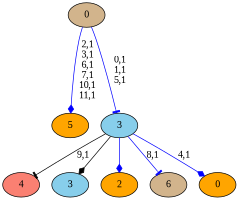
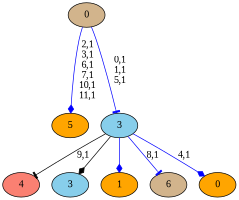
node "2": label "2" -> "1"
